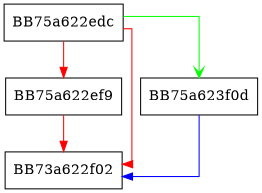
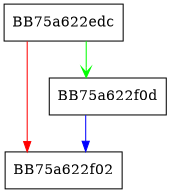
node "BB75a622ef9": removed
node "BB75a623f0d": label "BB75a623f0d" -> "BB75a622f0d"
node "BB73a622f02": label "BB73a622f02" -> "BB75a622f02"
